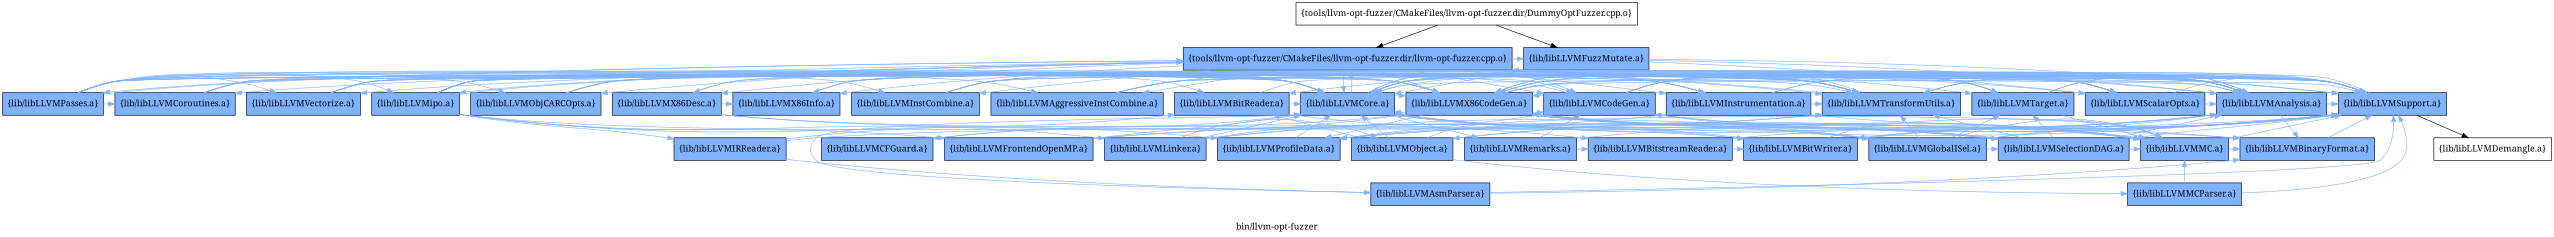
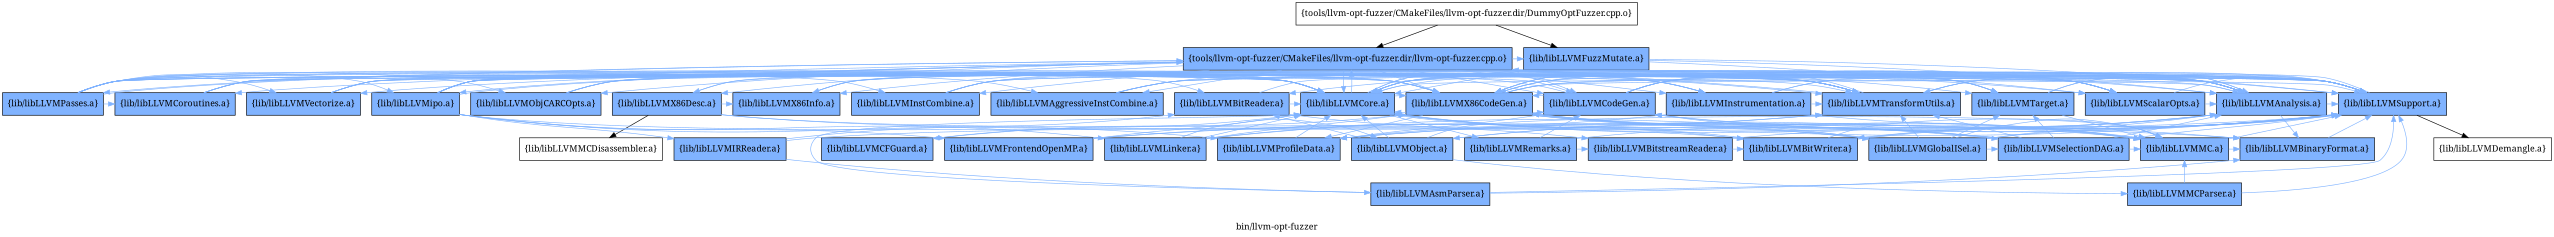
edge "{lib/libLLVMCore.a}" -> "{lib/libLLVMSelectionDAG.a}": reversed
node "{lib/libLLVMMCDisassembler.a}": added
